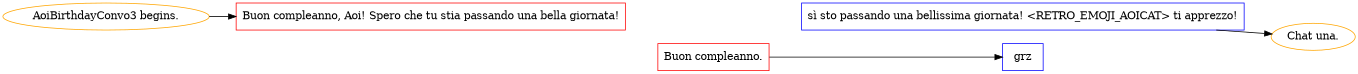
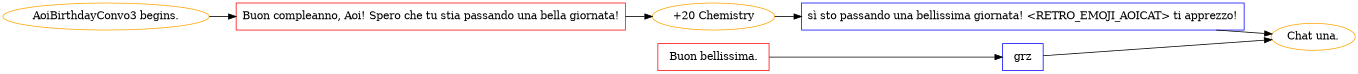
node "+20 Chemistry": added
edge "grz" -> "Chat una.": added
node "Buon compleanno.": label "Buon compleanno." -> "Buon bellissima."
